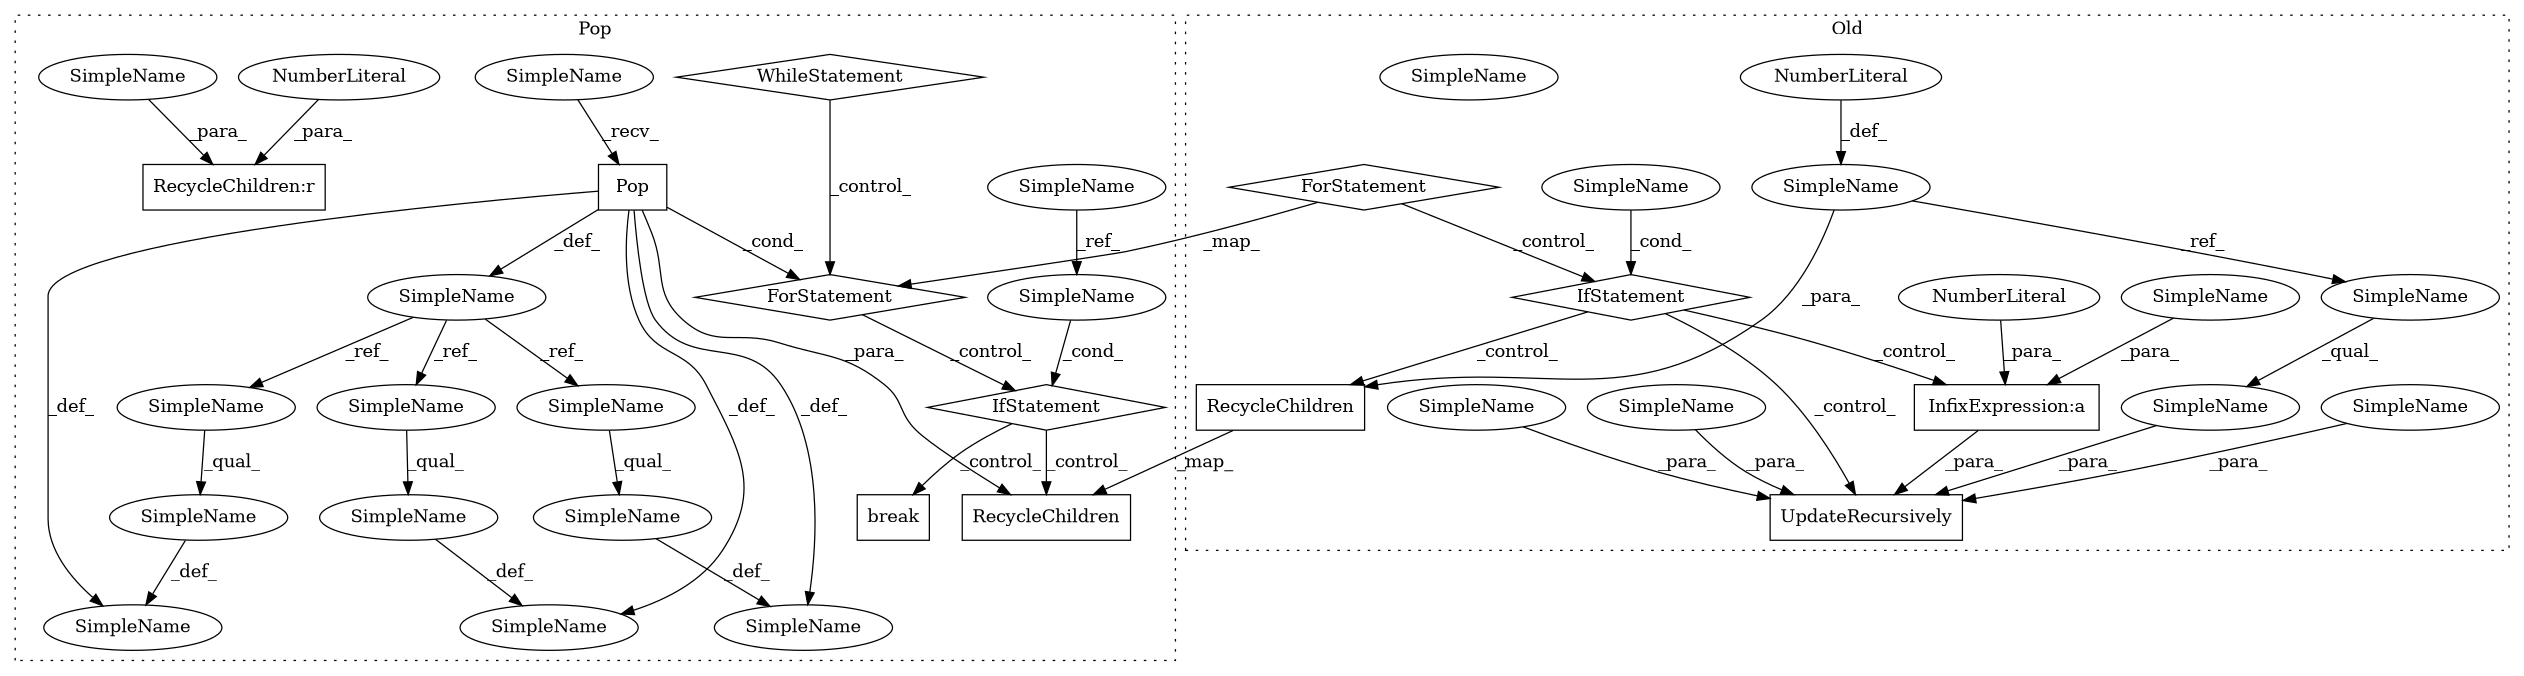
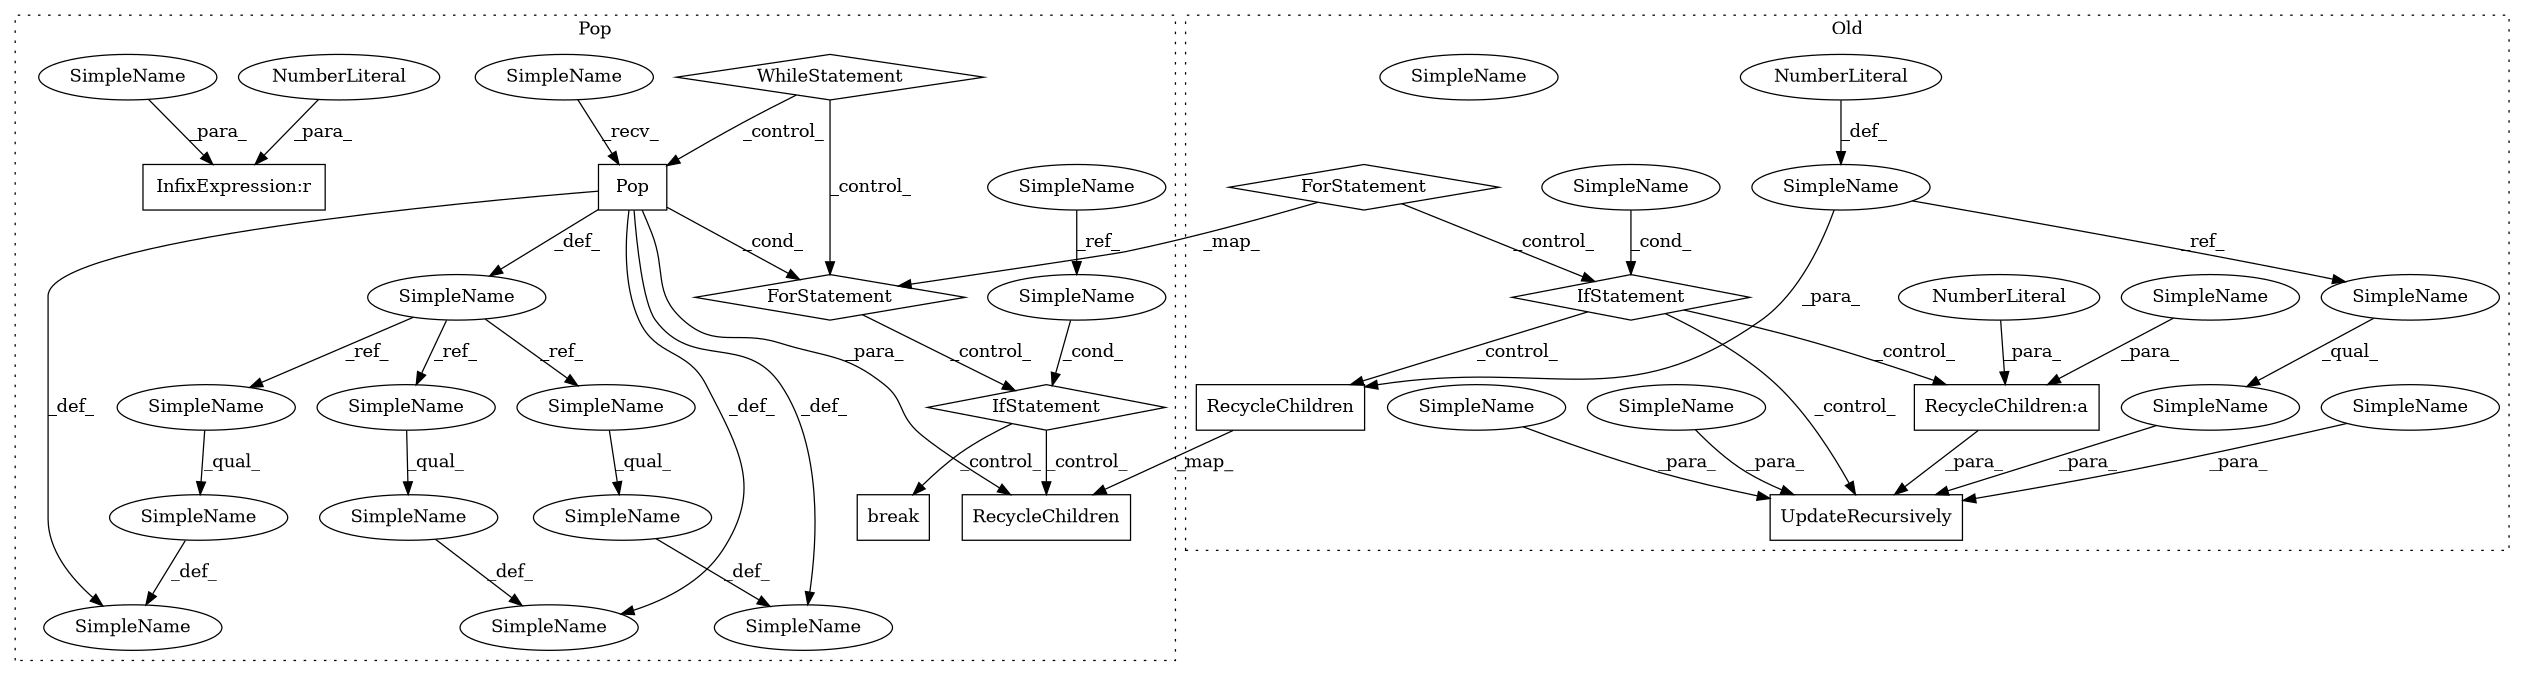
edge "WhileStatement" -> "Pop": added, label "_control_"
node "RecycleChildren:r": label "RecycleChildren:r" -> "InfixExpression:r"
node "InfixExpression:a": label "InfixExpression:a" -> "RecycleChildren:a"
